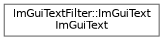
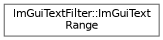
node "ImGuiTextFilter::ImGuiText ImGuiText": label "ImGuiTextFilter::ImGuiText ImGuiText" -> "ImGuiTextFilter::ImGuiText Range"
